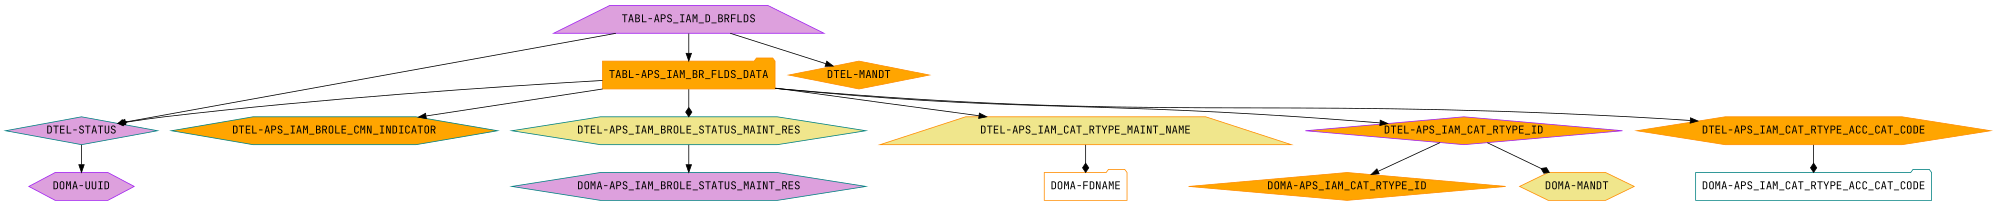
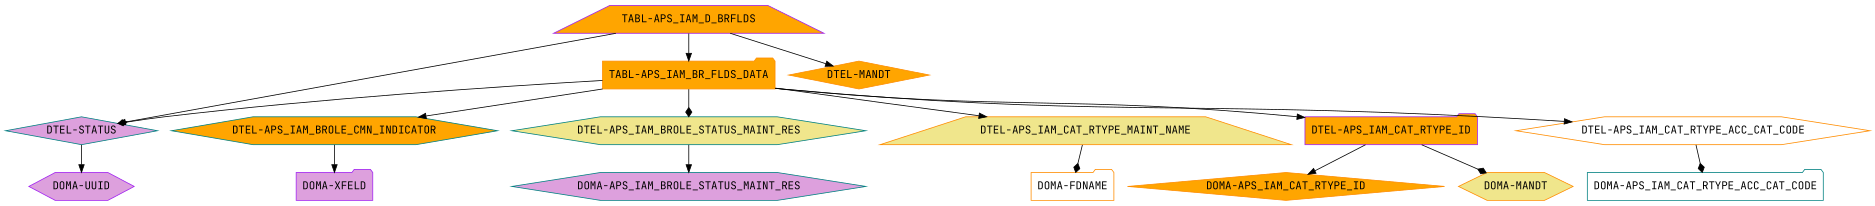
node "TABL-APS_IAM_D_BRFLDS": fillcolor plum -> orange
node "DTEL-APS_IAM_CAT_RTYPE_ID": shape diamond -> folder
node "DTEL-APS_IAM_CAT_RTYPE_ACC_CAT_CODE": fillcolor orange -> white
node "DOMA-XFELD": added
